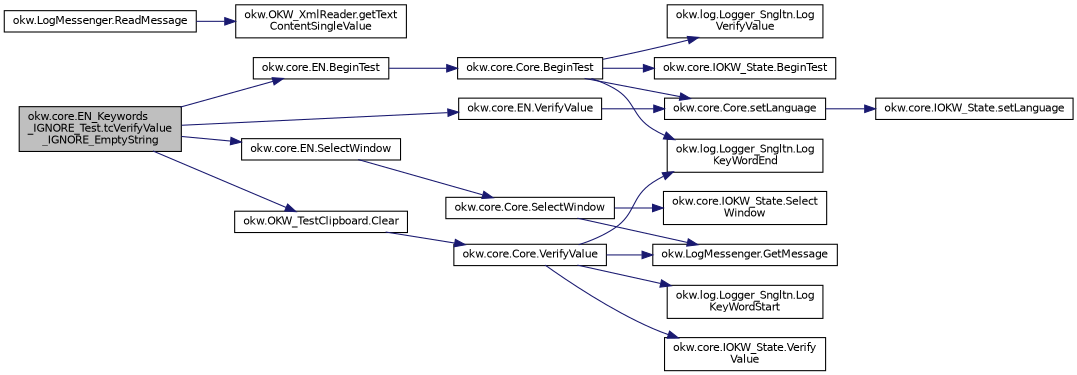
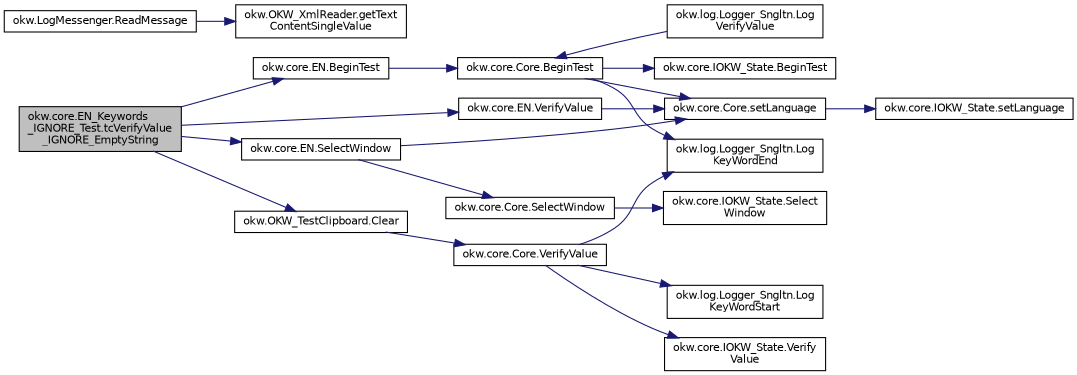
edge "okw.core.Core.BeginTest" -> "okw.log.Logger_Sngltn.Log VerifyValue": reversed
edge "okw.core.EN.SelectWindow" -> "okw.core.Core.setLanguage": added
node "okw.LogMessenger.GetMessage": removed
